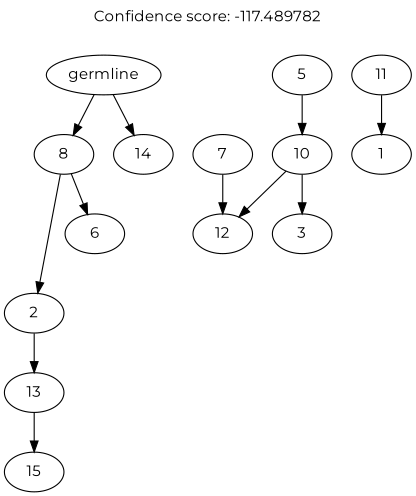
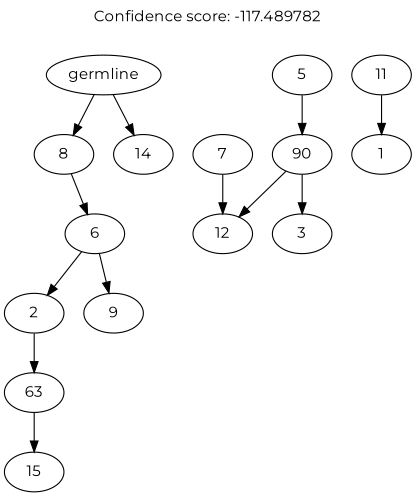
node "10": label "10" -> "90"
edge "8" -> "2": now "6" -> "2"
node "9": added
node "13": label "13" -> "63"
